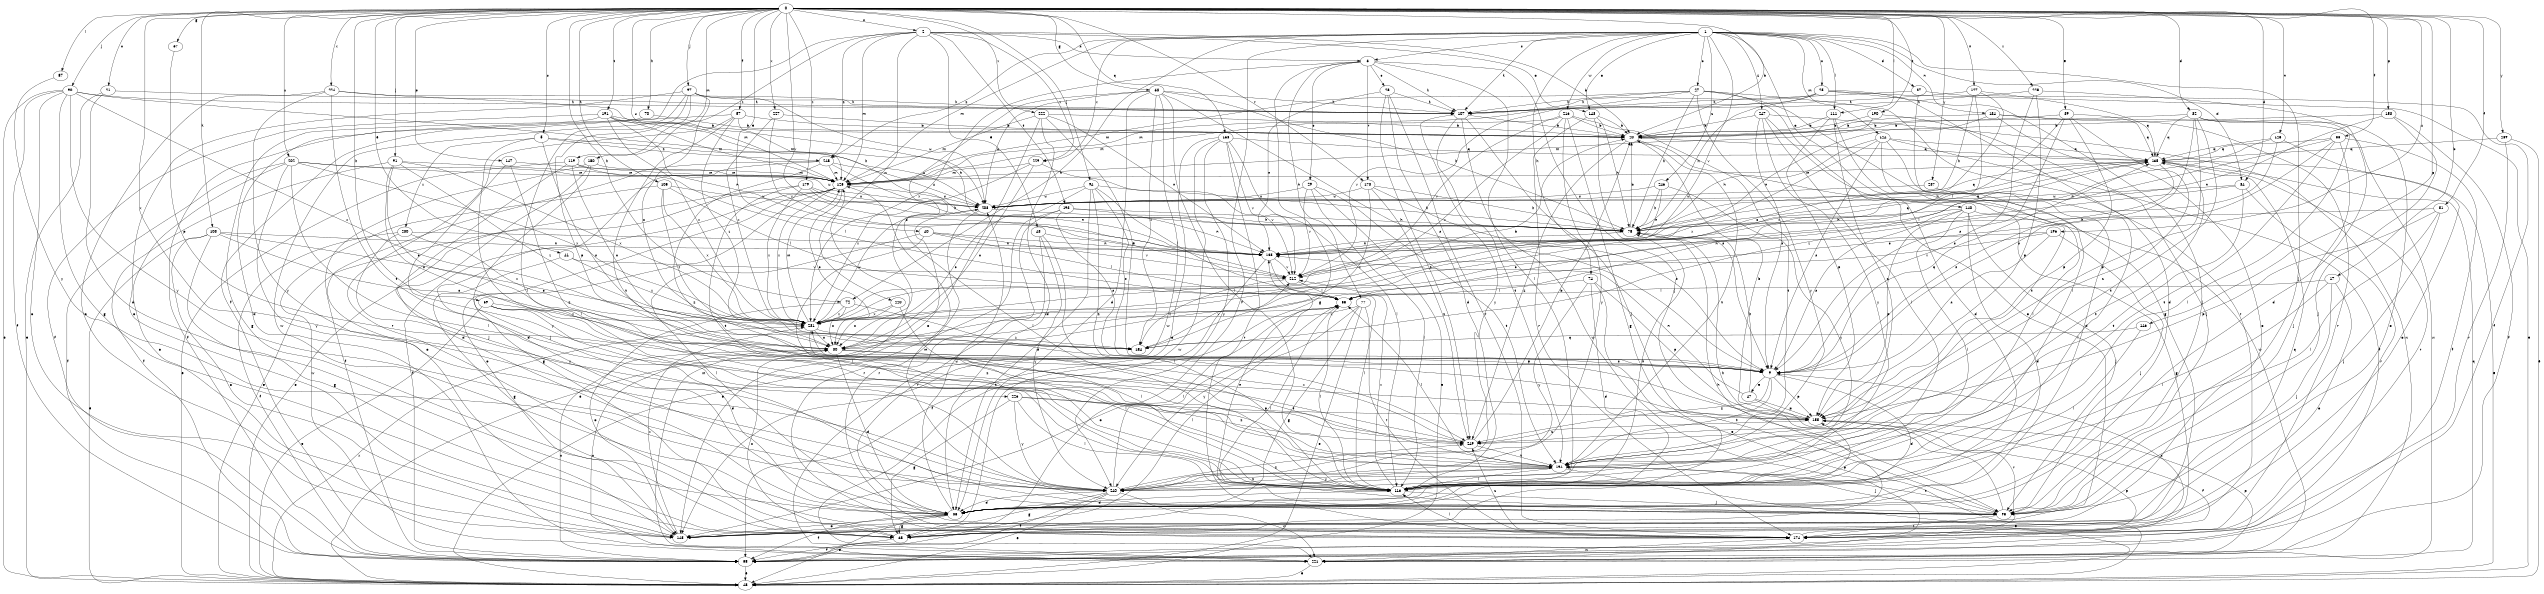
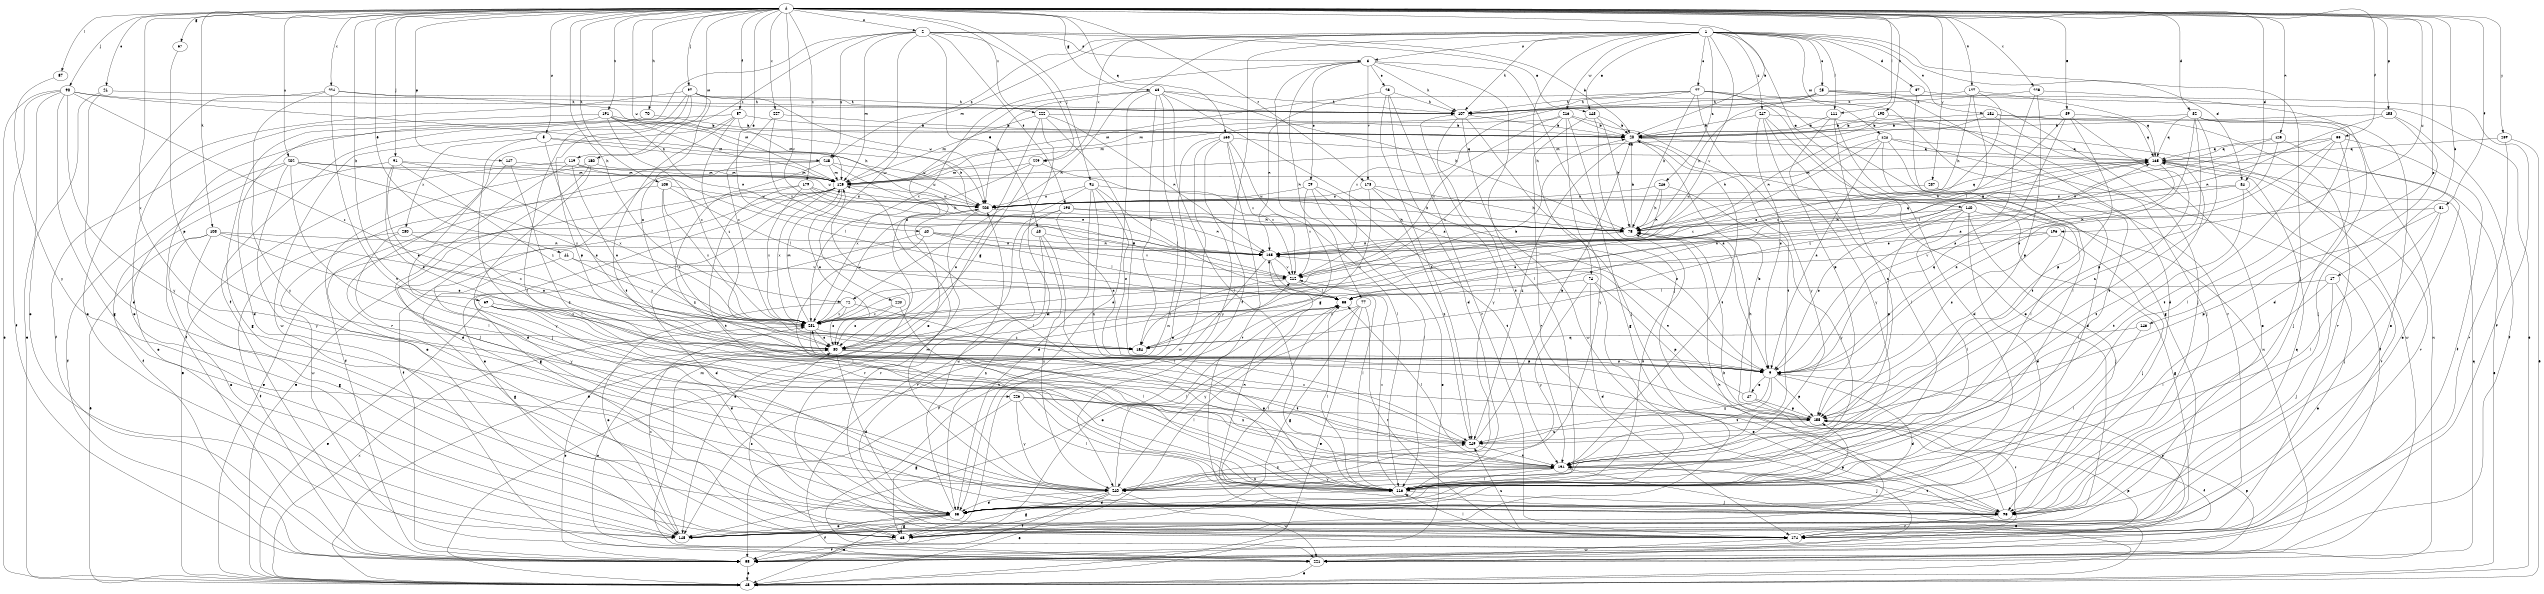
node "0": label "0" -> "4"
edge "229" -> "30": label "c" -> "g"
edge "40" -> "38": label "i" -> "d"
